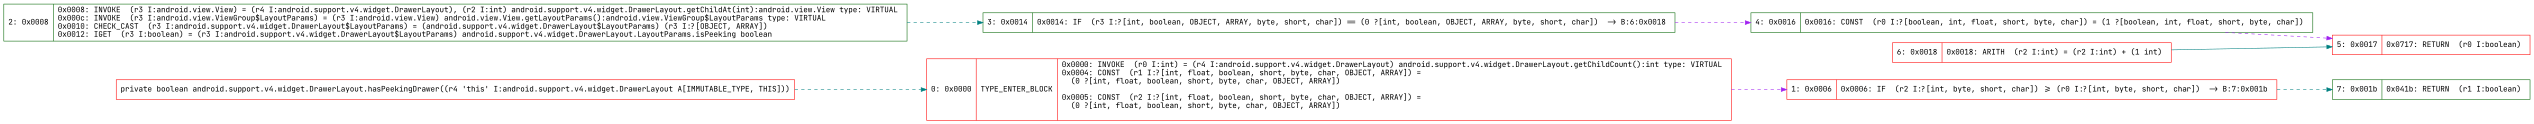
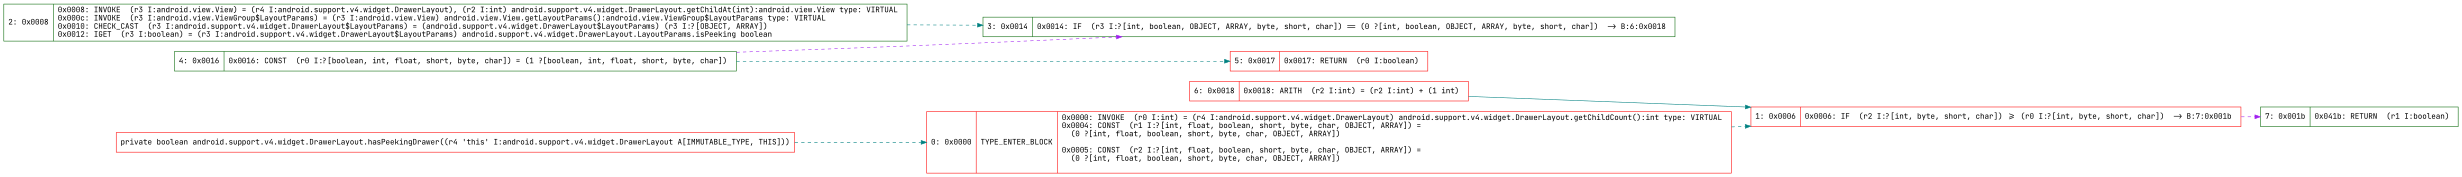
edge "3: 0x0014" -> "4: 0x0016": reversed
edge "4: 0x0016" -> "5: 0x0017": color purple -> teal
node "5: 0x0017": text "0x0717: RETURN  (r0 I:boolean)" -> "0x0017: RETURN  (r0 I:boolean)"
edge "6: 0x0018" -> "5: 0x0017": now "6: 0x0018" -> "1: 0x0006"
edge "0: 0x0000" -> "1: 0x0006": color purple -> teal
edge "1: 0x0006" -> "7: 0x001b": color teal -> purple
